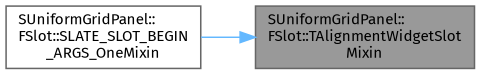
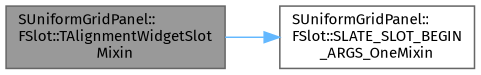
edge "SUniformGridPanel:: FSlot::SLATE_SLOT_BEGIN _ARGS_OneMixin" -> "SUniformGridPanel:: FSlot::TAlignmentWidgetSlot Mixin": reversed
